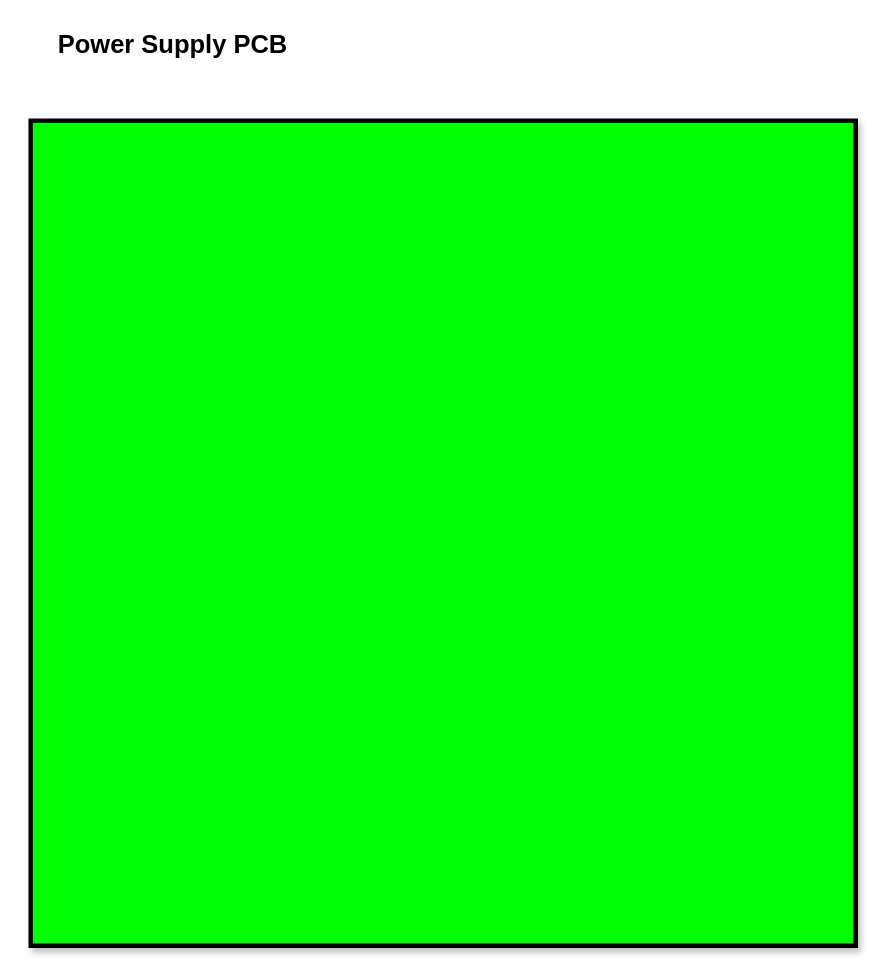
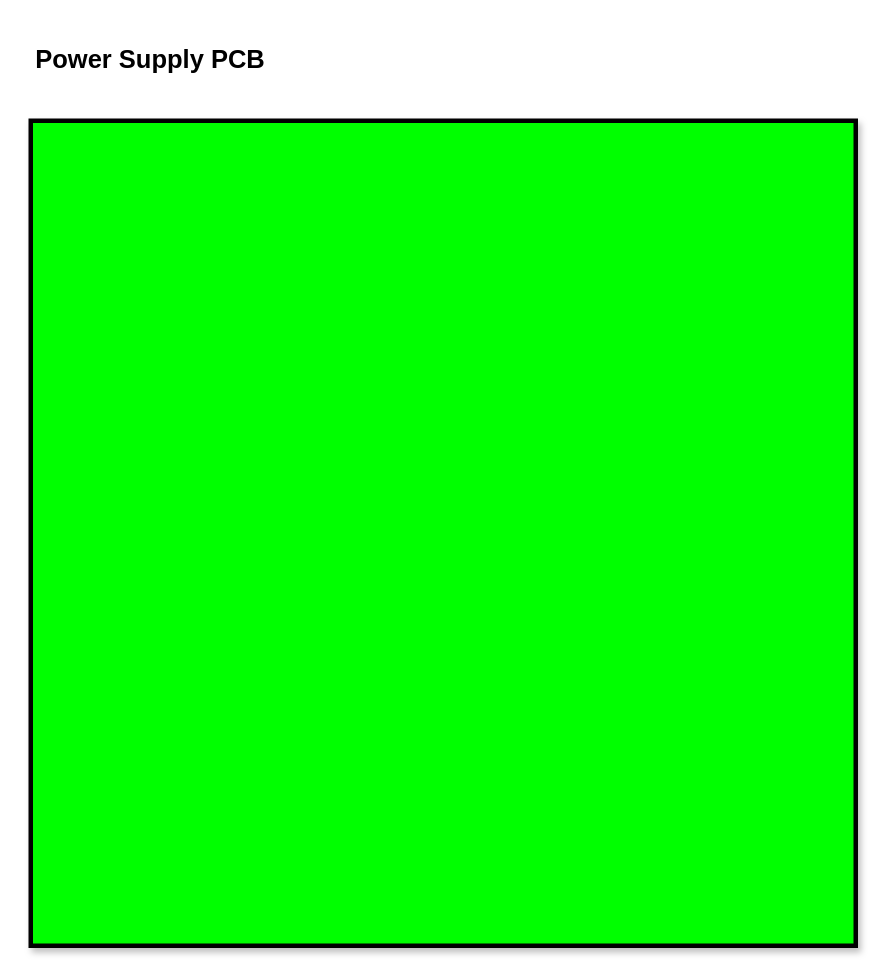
node "Power Supply PCB": moved (173, 46) -> (151, 61)
